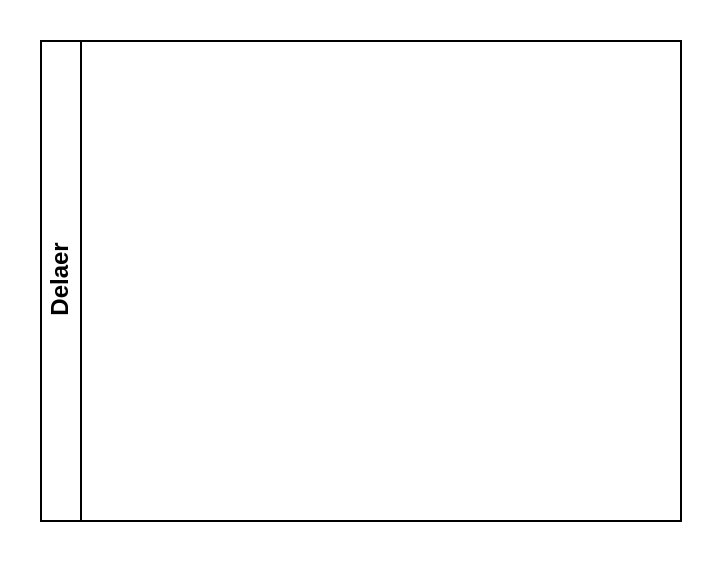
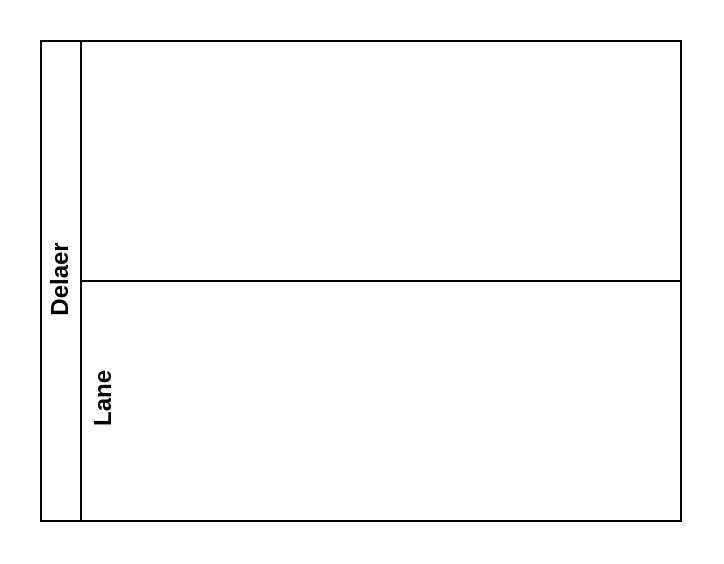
node "Lane": added
